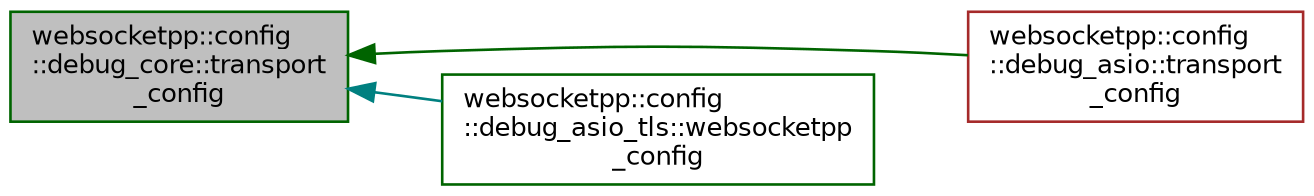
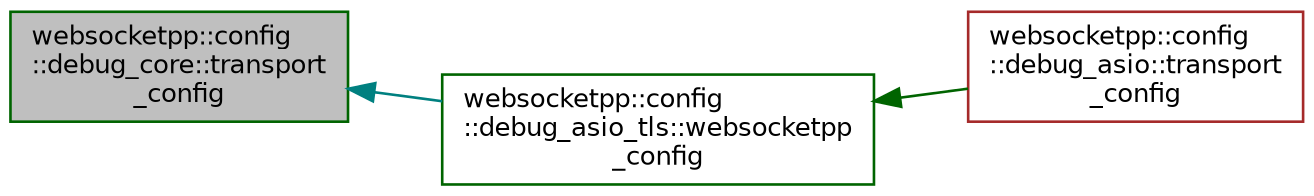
edge "websocketpp::config ::debug_asio::transport _config" -> "websocketpp::config ::debug_core::transport _config": now "websocketpp::config ::debug_asio::transport _config" -> "websocketpp::config ::debug_asio_tls::websocketpp _config"
